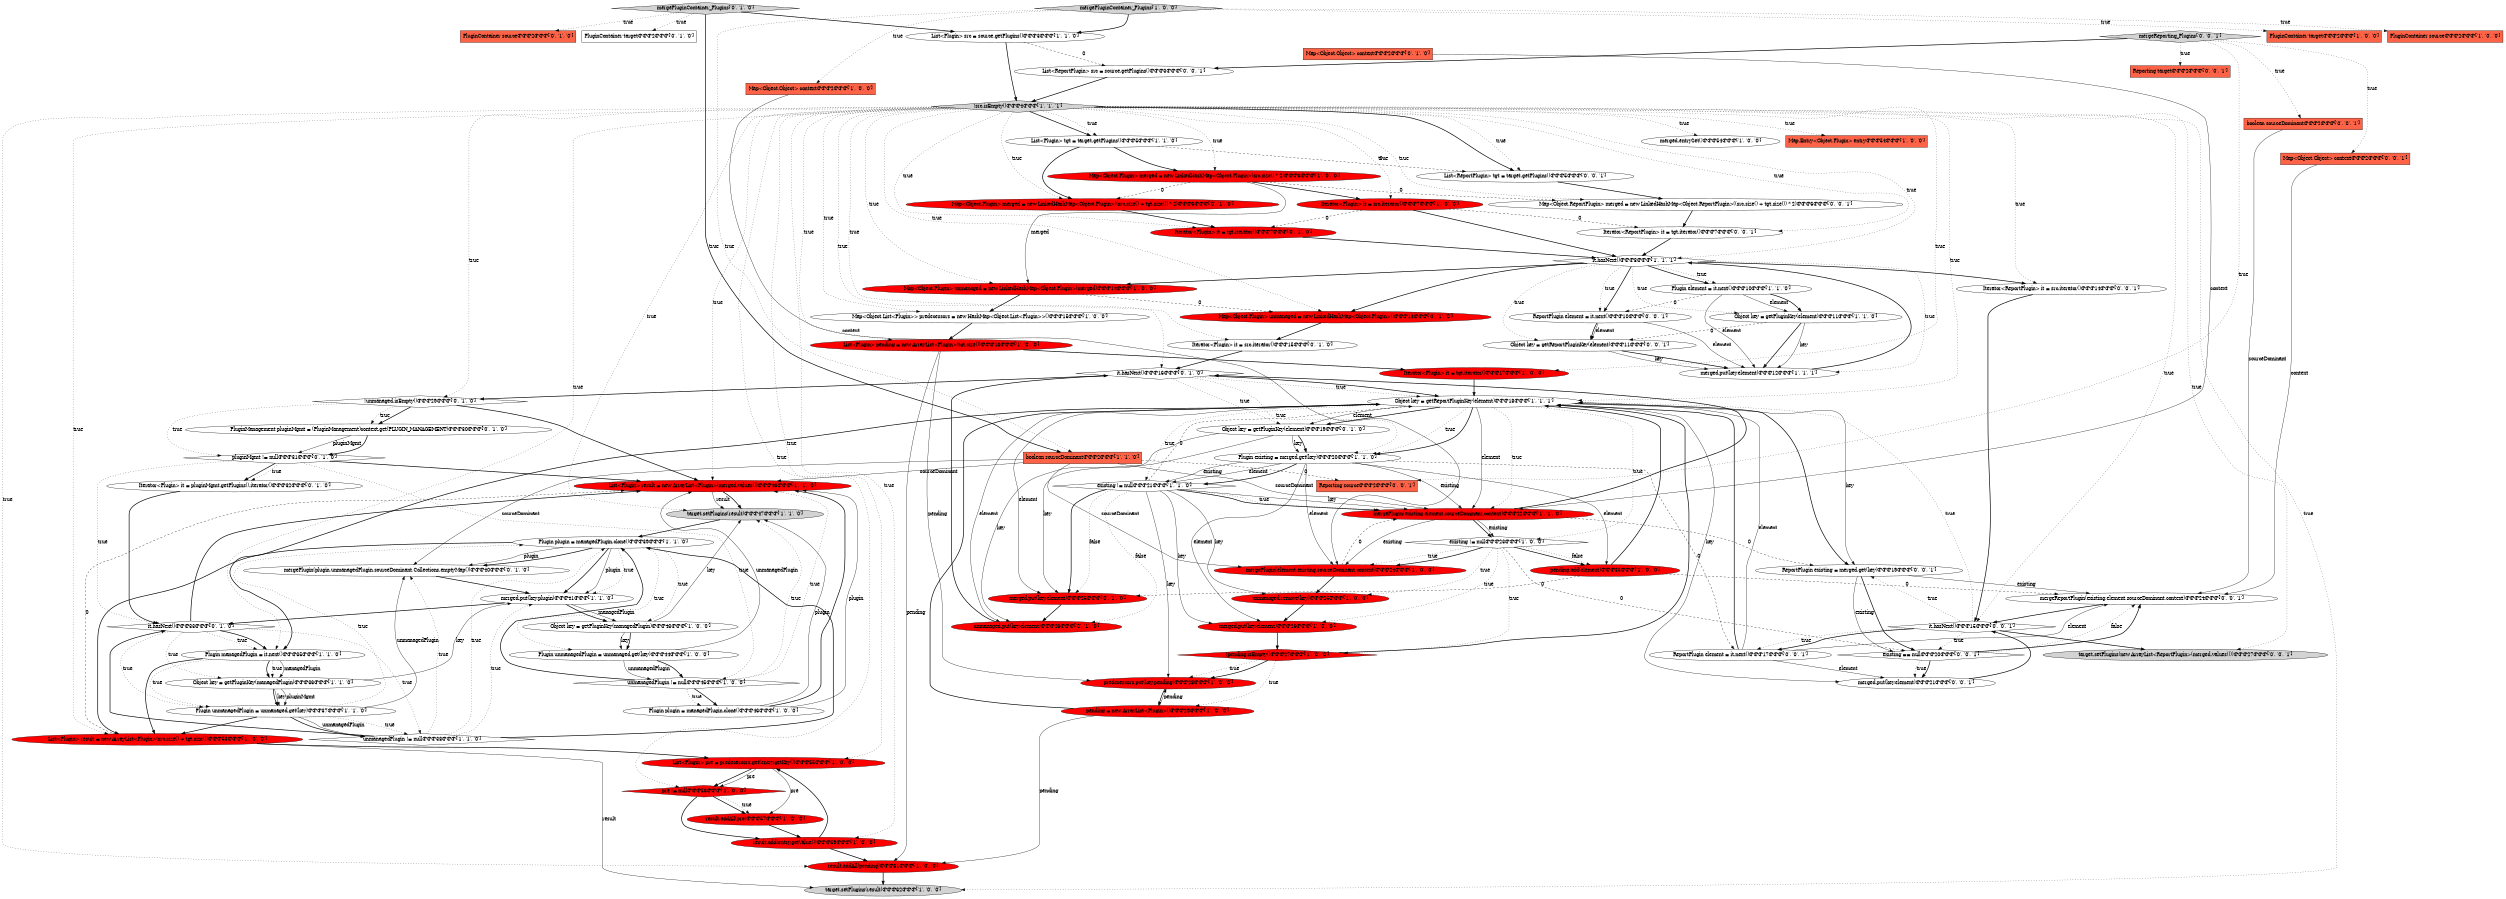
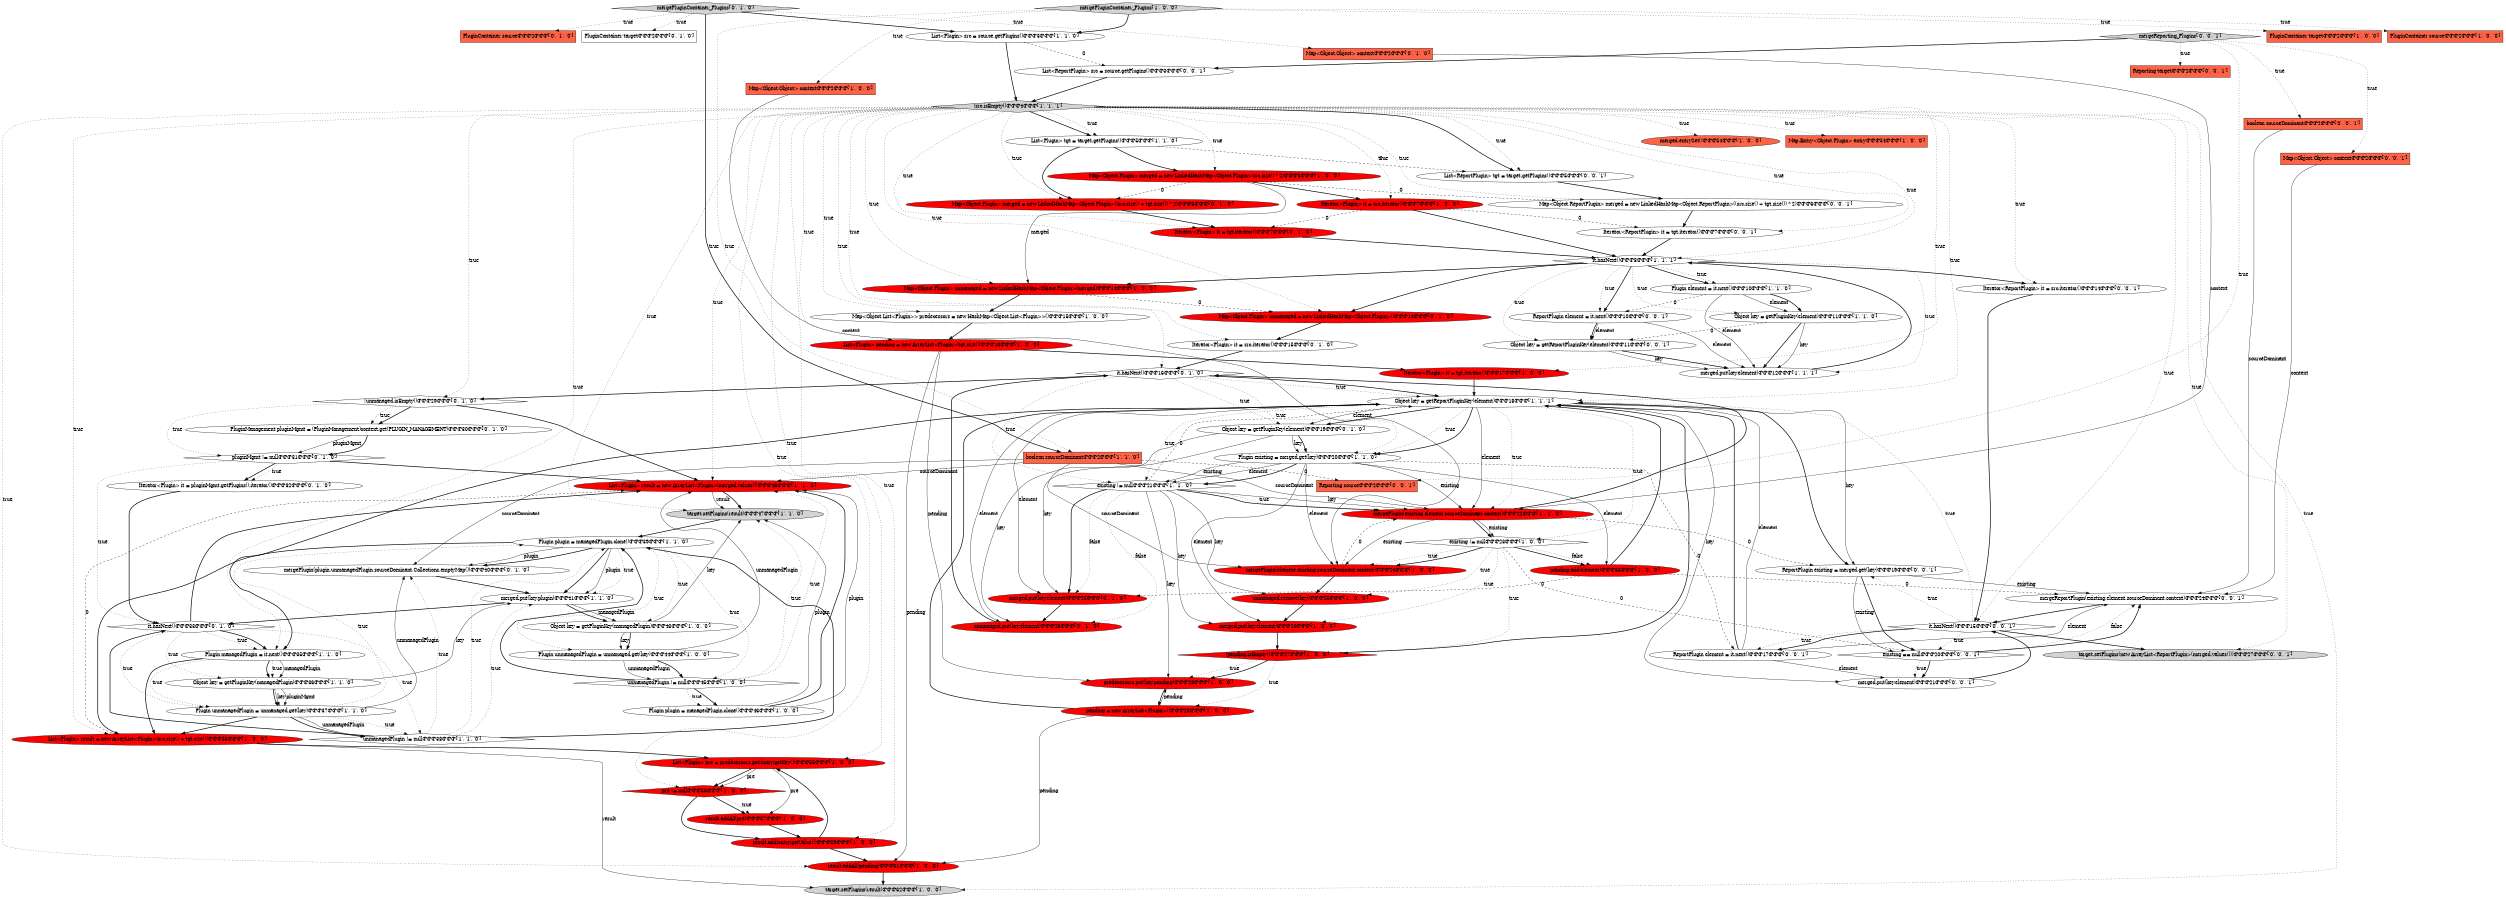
edge "mergePluginContainer_Plugins['0', '1', '0']" -> "Map<Object,Object> context@@@2@@@['0', '1', '0']": added, label "true"
node "merged.entrySet()@@@54@@@['1', '0', '0']": fillcolor white -> tomato
edge "it.hasNext()@@@16@@@['0', '1', '0']" -> "existing != null@@@21@@@['1', '1', '0']": added, label "true"
edge "pluginMgmt != null@@@31@@@['0', '1', '0']" -> "unmanagedPlugin != null@@@45@@@['1', '0', '0']": now "Plugin plugin = managedPlugin.clone()@@@39@@@['1', '1', '0']" -> "unmanagedPlugin != null@@@45@@@['1', '0', '0']"
